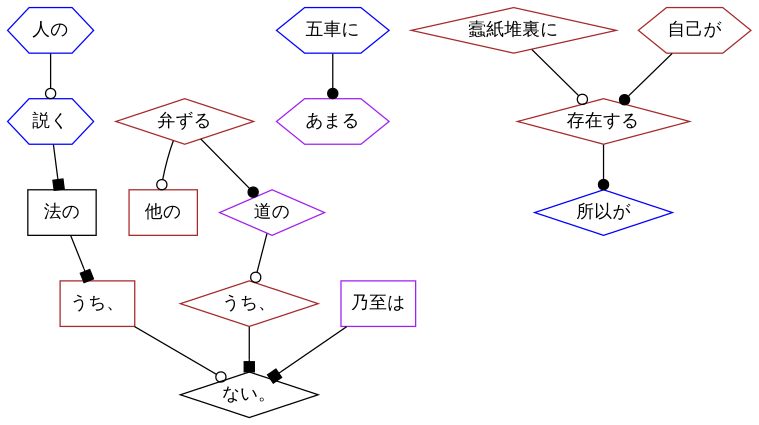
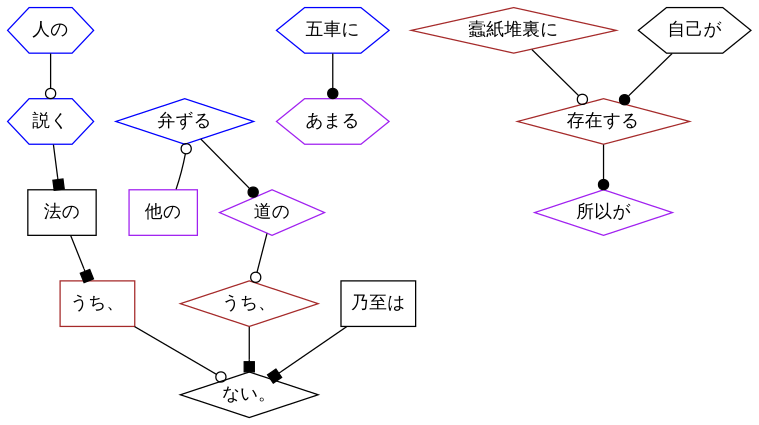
node "自己が": color brown -> black
node "弁ずる": color brown -> blue
edge "弁ずる" -> "他の": reversed
node "他の": color brown -> purple
node "所以が": color blue -> purple
node "乃至は": color purple -> black
